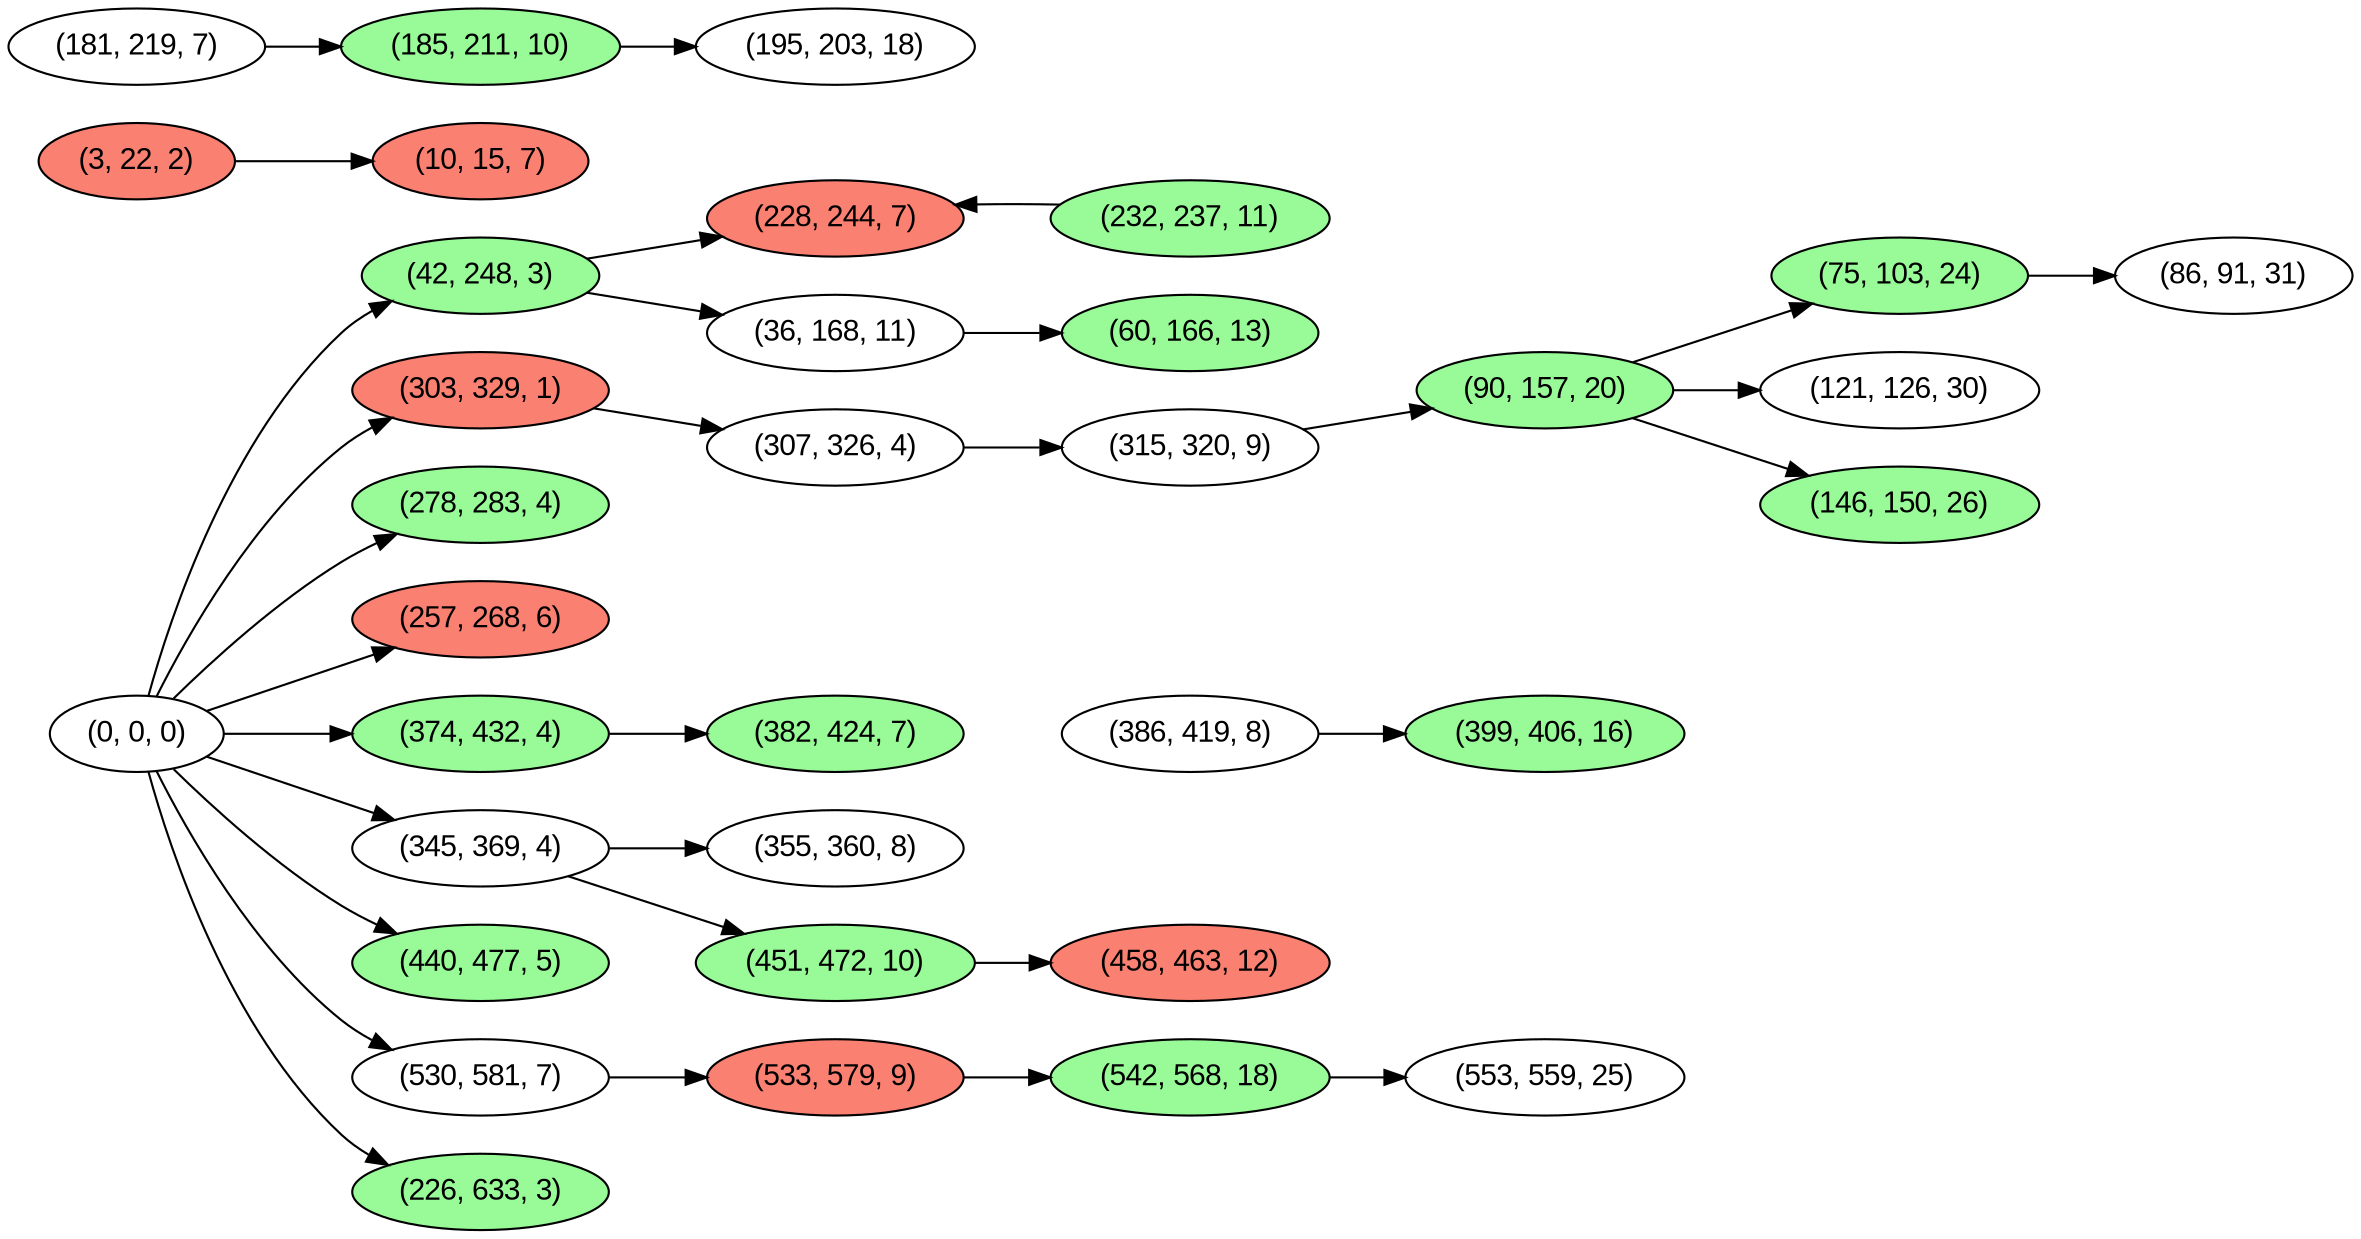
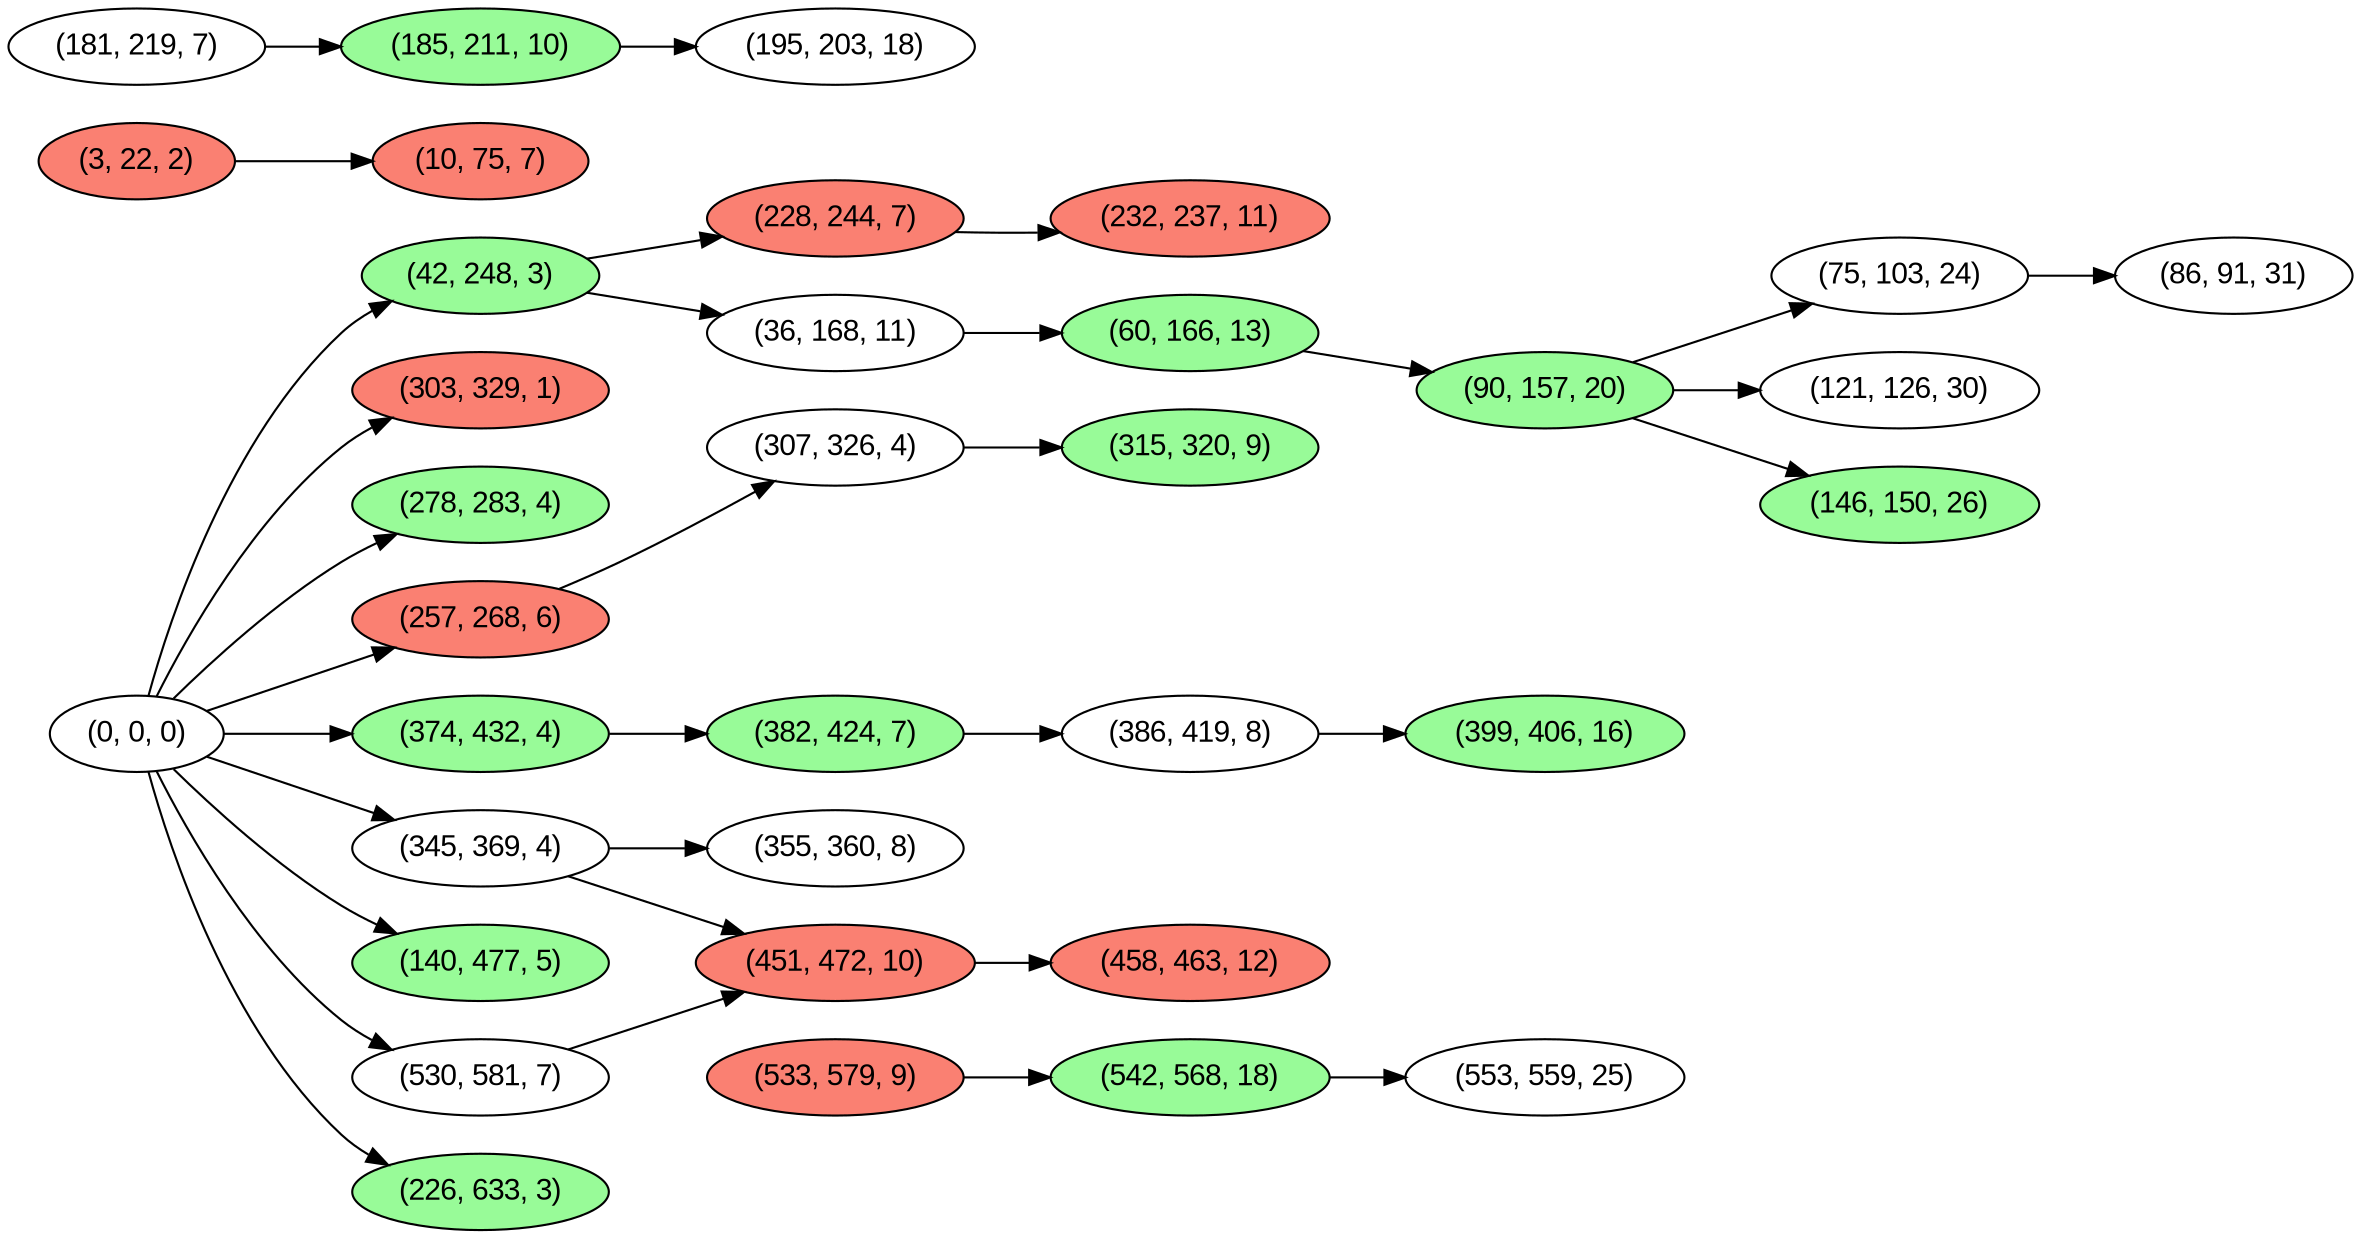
node "(10, 15, 7)": label "(10, 15, 7)" -> "(10, 75, 7)"
edge "(232, 237, 11)" -> "(228, 244, 7)": reversed
node "(232, 237, 11)": fillcolor palegreen -> salmon
node "(75, 103, 24)": fillcolor palegreen -> white
edge "(303, 329, 1)" -> "(307, 326, 4)": now "(257, 268, 6)" -> "(307, 326, 4)"
edge "(315, 320, 9)" -> "(90, 157, 20)": now "(60, 166, 13)" -> "(90, 157, 20)"
node "(315, 320, 9)": fillcolor white -> palegreen
edge "(382, 424, 7)" -> "(386, 419, 8)": added
node "(440, 477, 5)": label "(440, 477, 5)" -> "(140, 477, 5)"
node "(451, 472, 10)": fillcolor palegreen -> salmon
edge "(530, 581, 7)" -> "(533, 579, 9)": now "(530, 581, 7)" -> "(451, 472, 10)"
